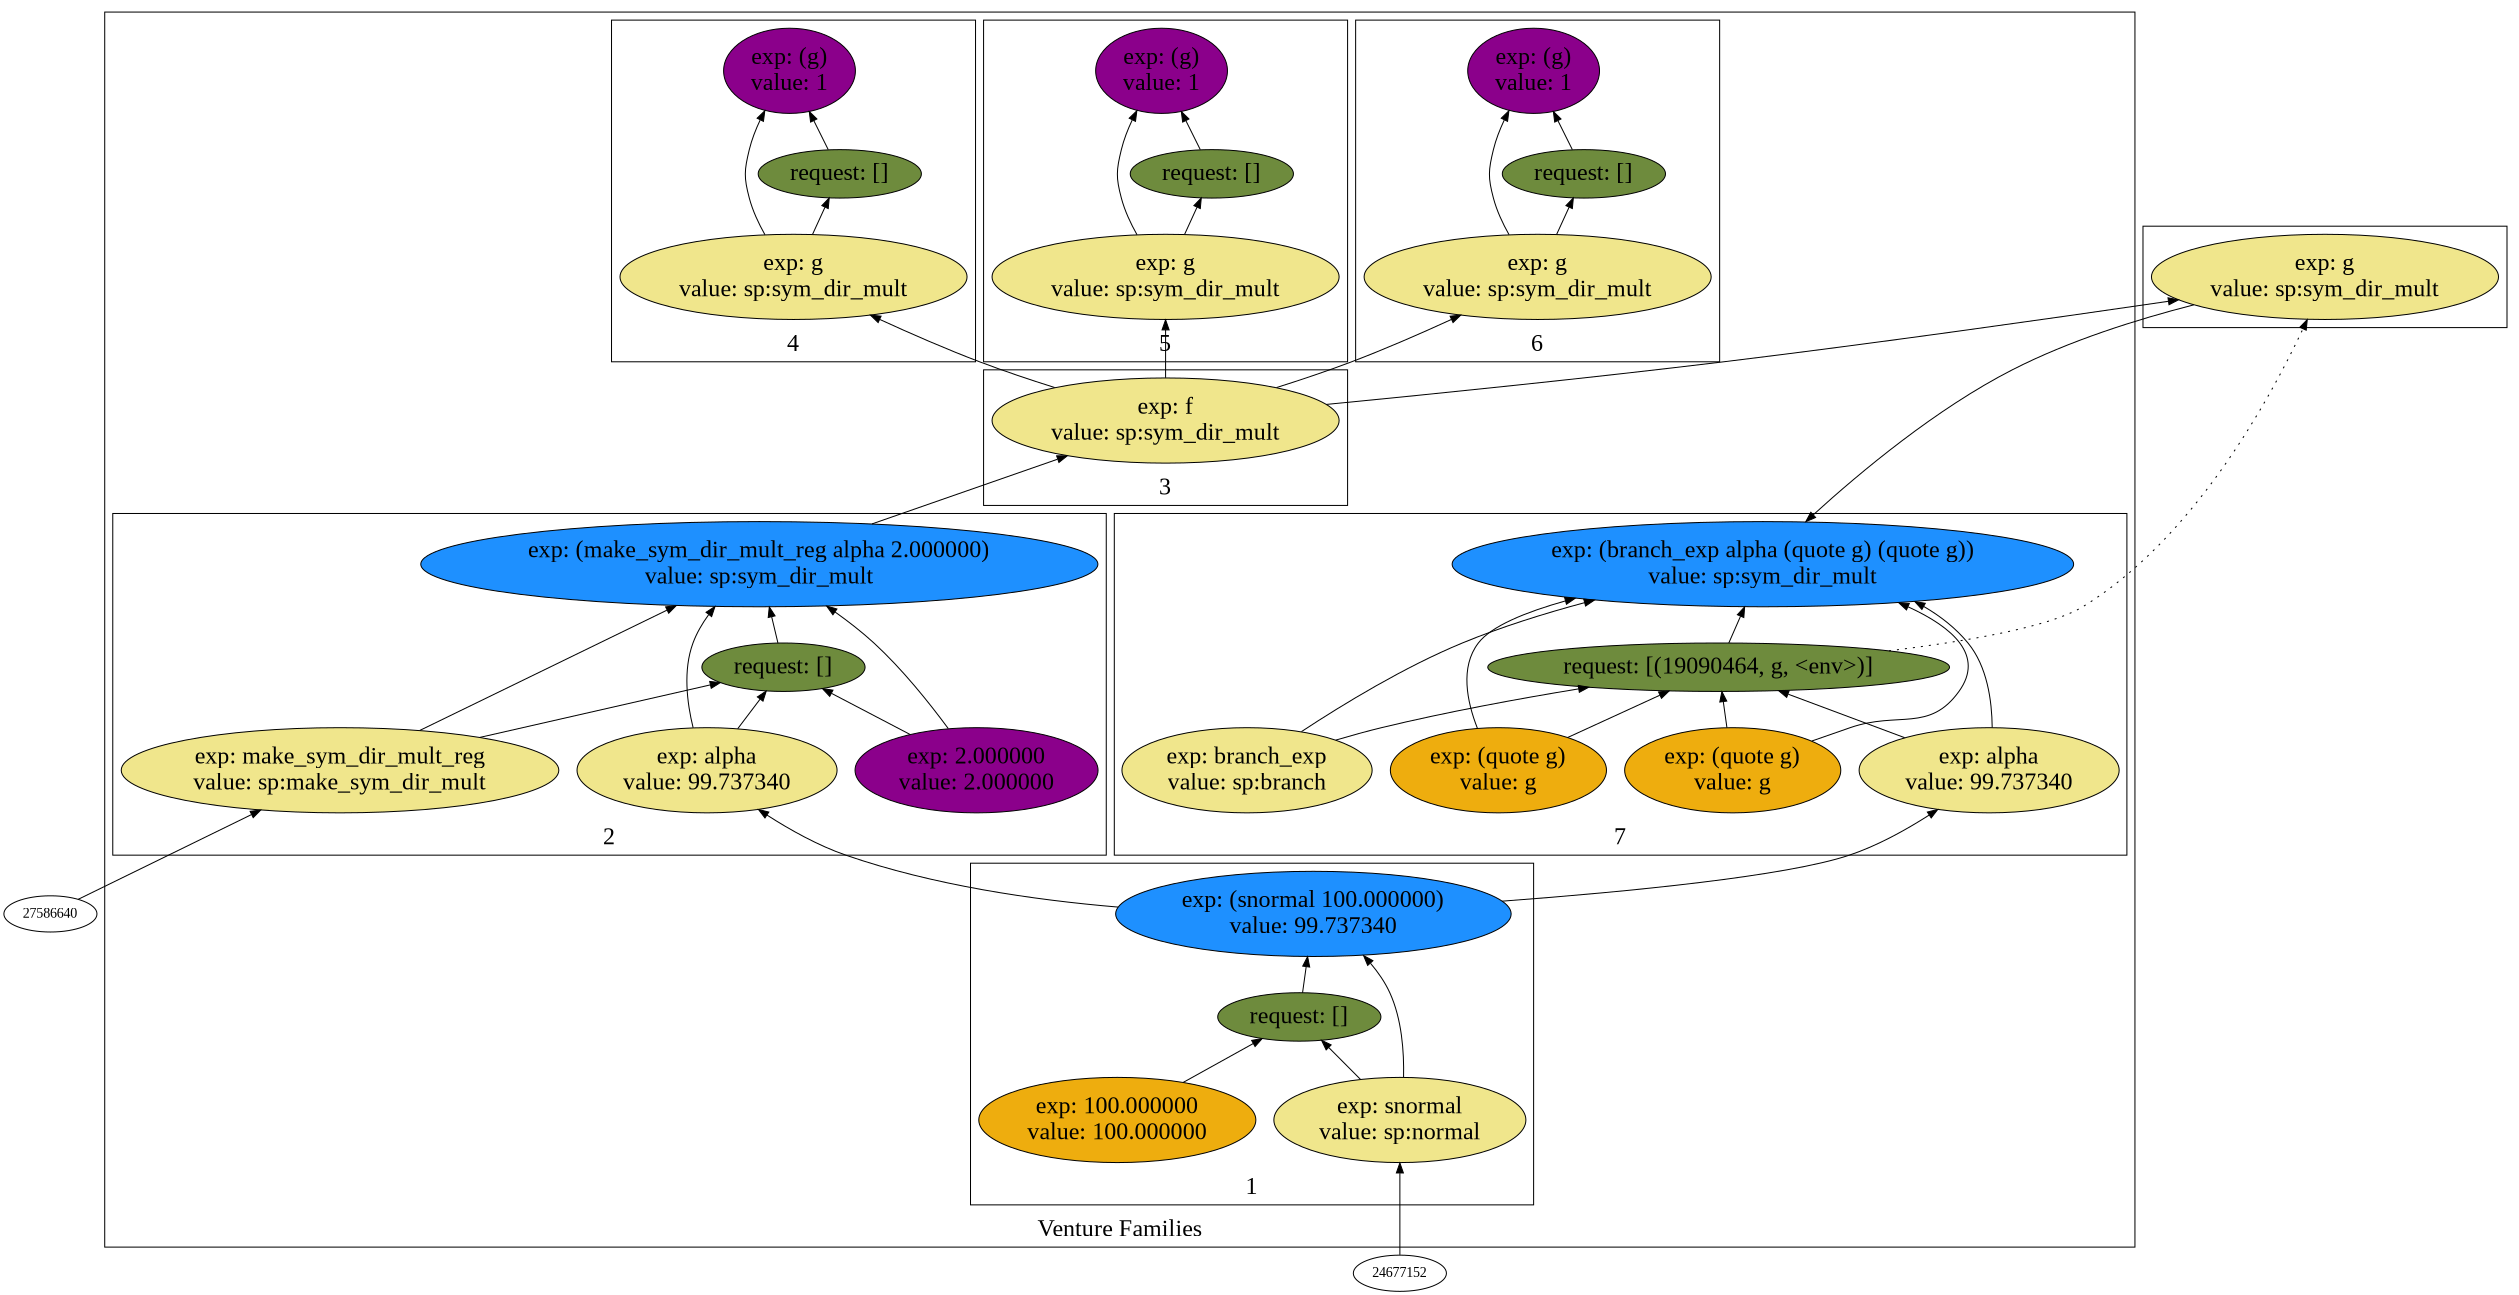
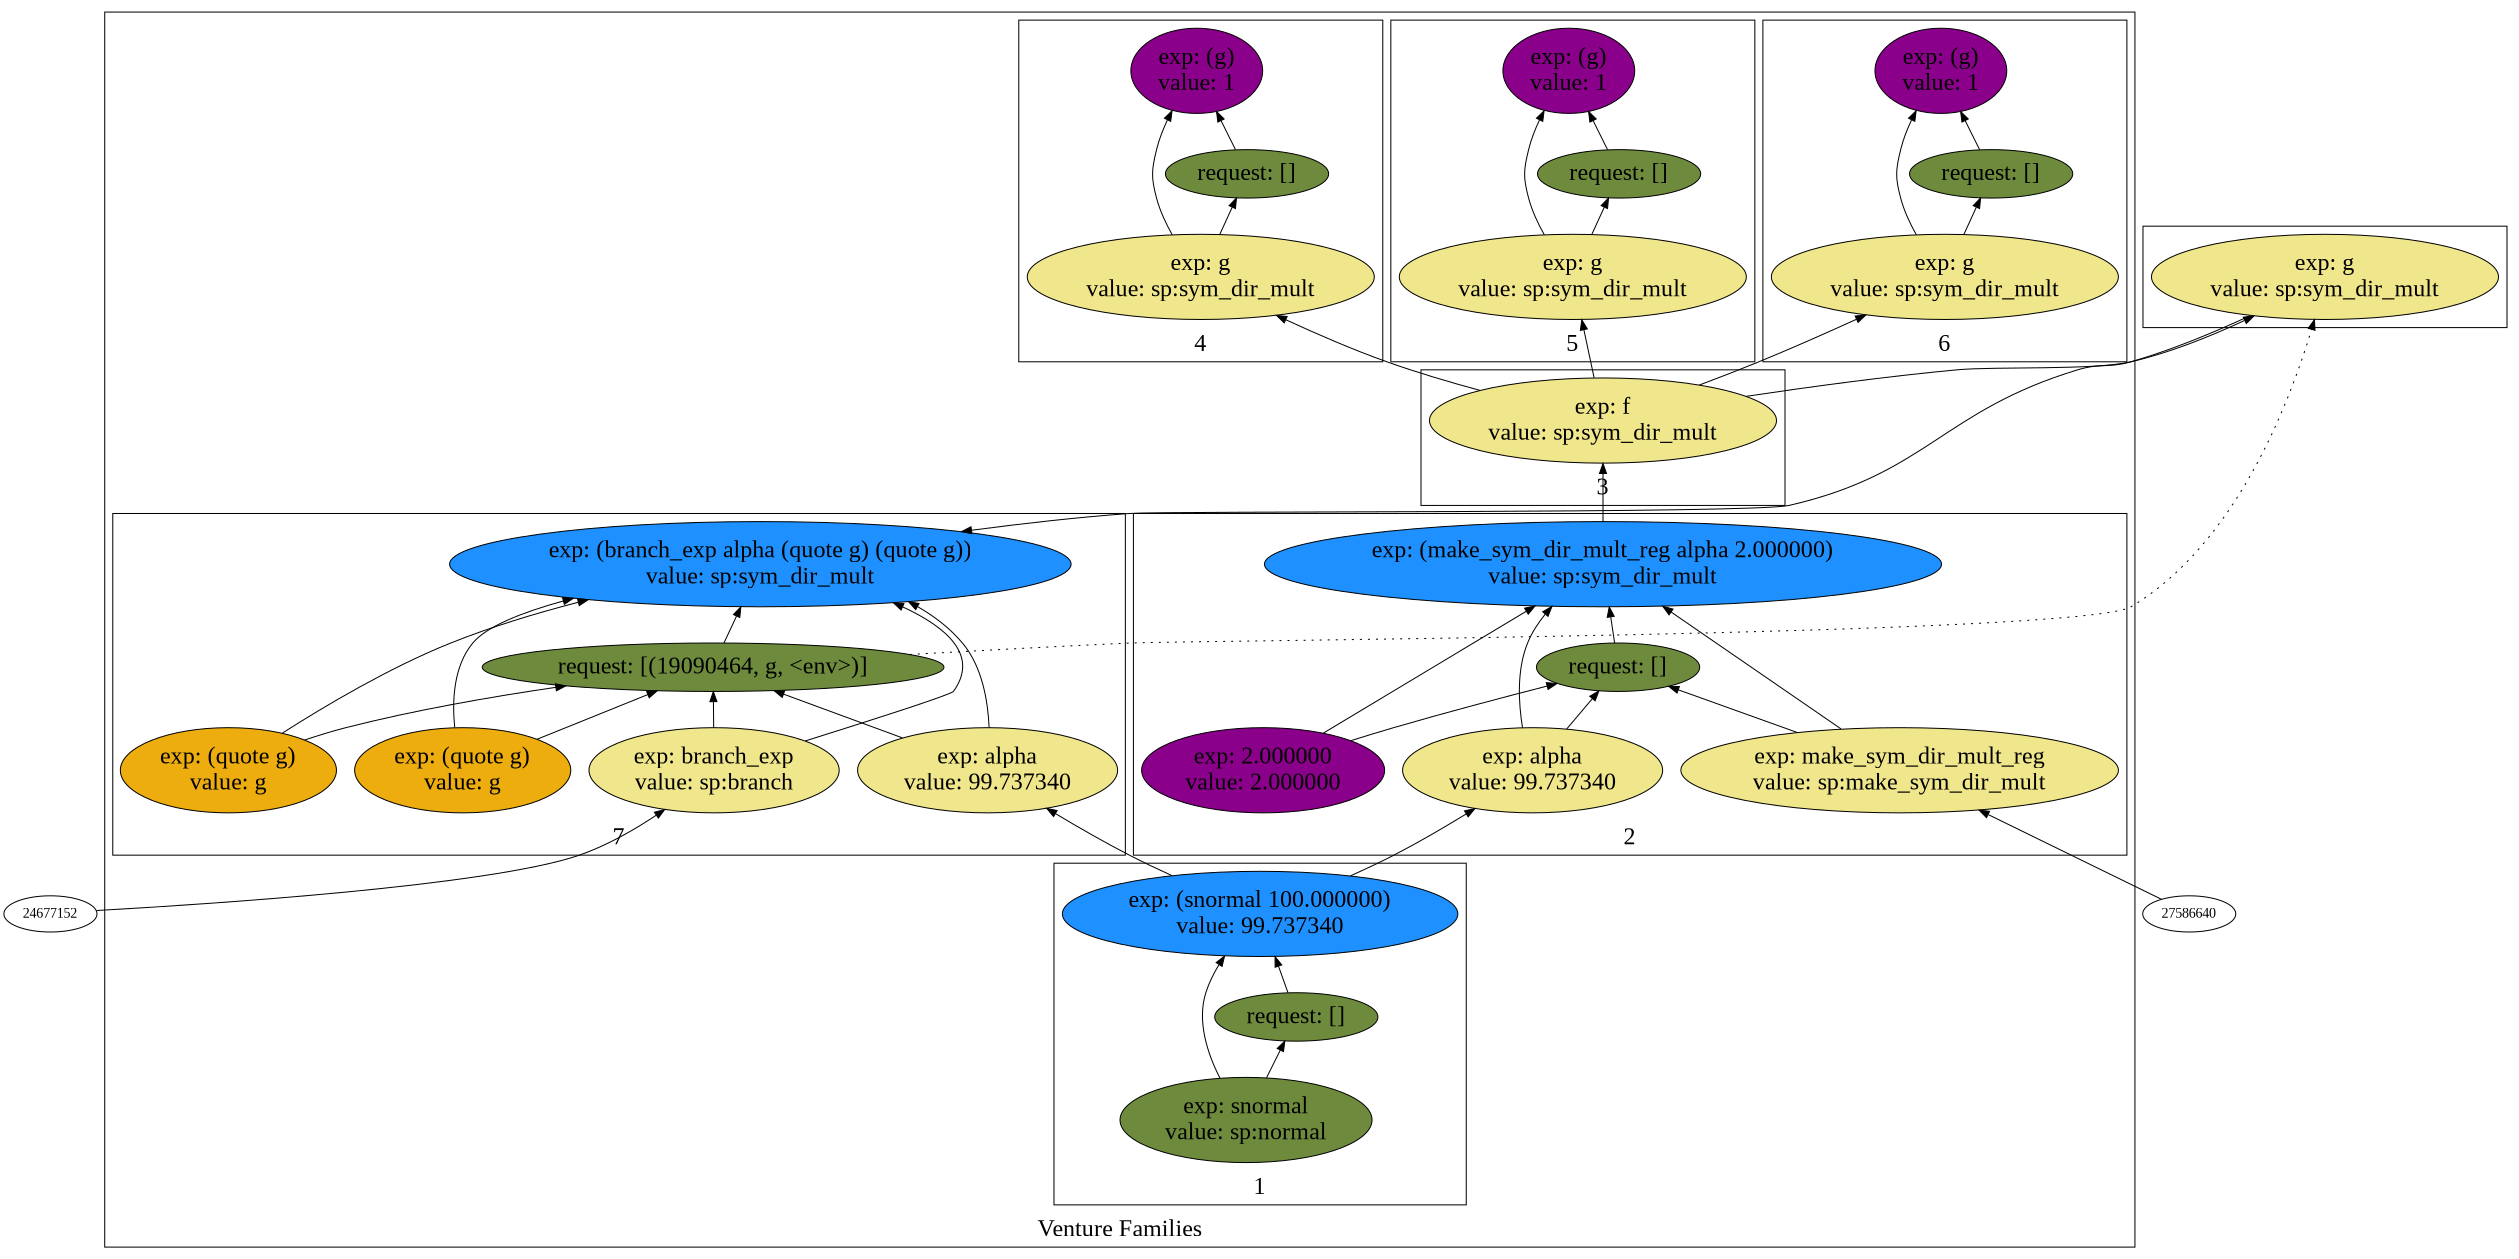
node "exp: 100.000000 value: 100.000000": removed
node "exp: snormal value: sp:normal": fillcolor khaki -> darkolivegreen4
edge "24677152" -> "exp: snormal value: sp:normal": now "24677152" -> "exp: branch_exp value: sp:branch"
